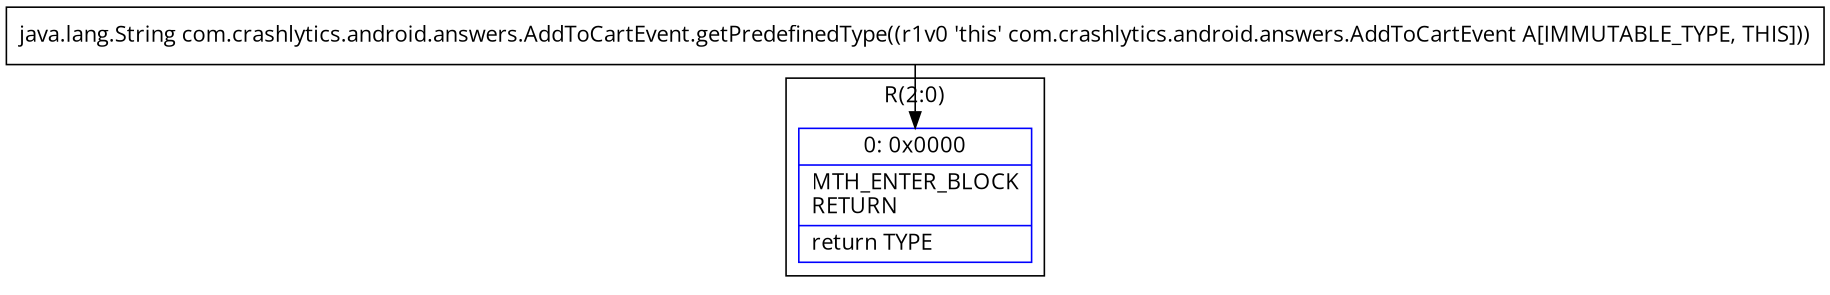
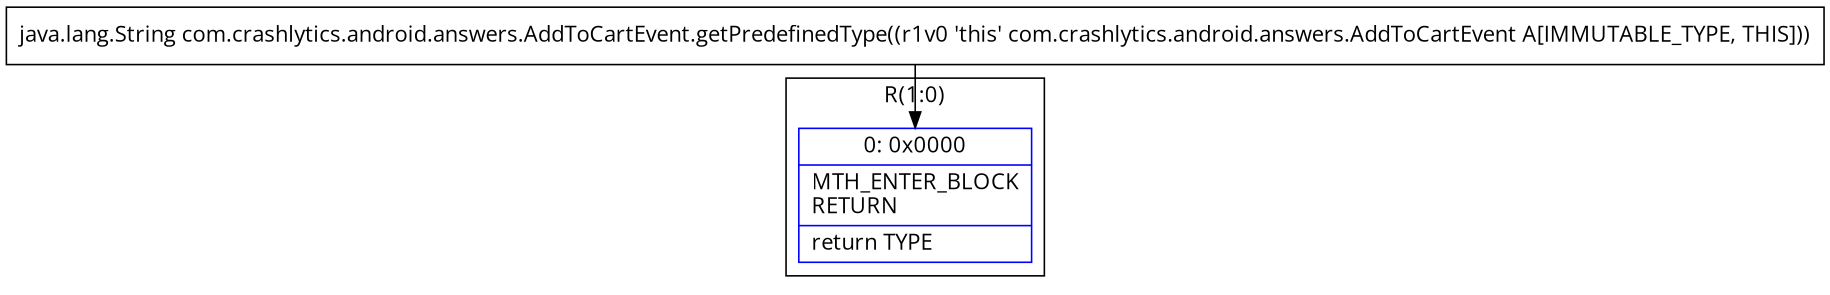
cluster "R(2:0)": label "R(2:0)" -> "R(1:0)"
